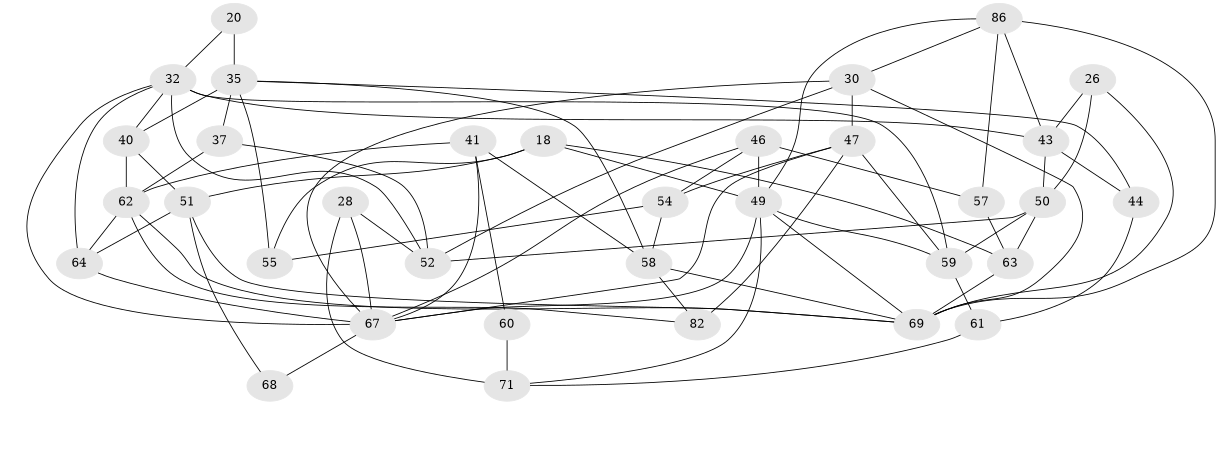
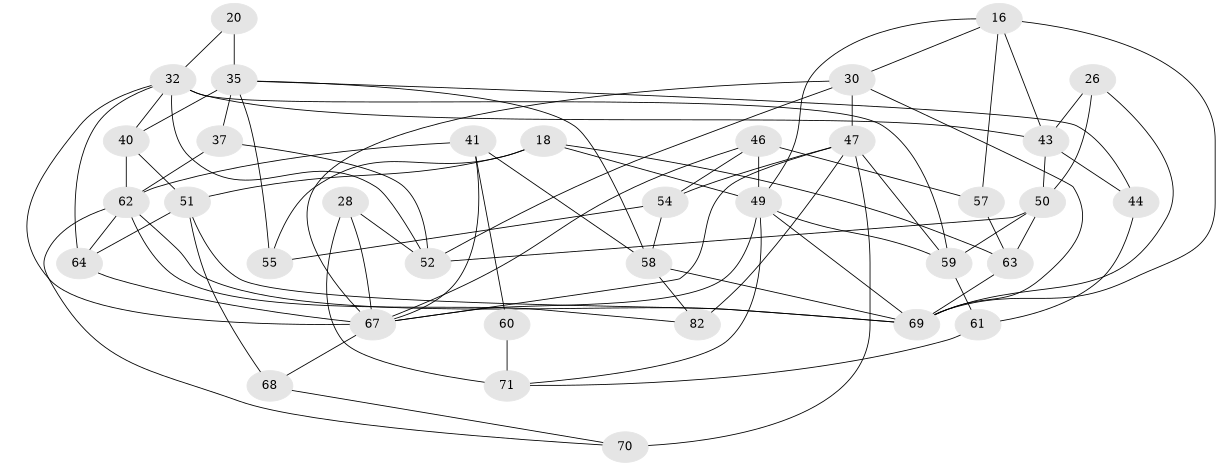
node "86": label "86" -> "16"
node "70": added
